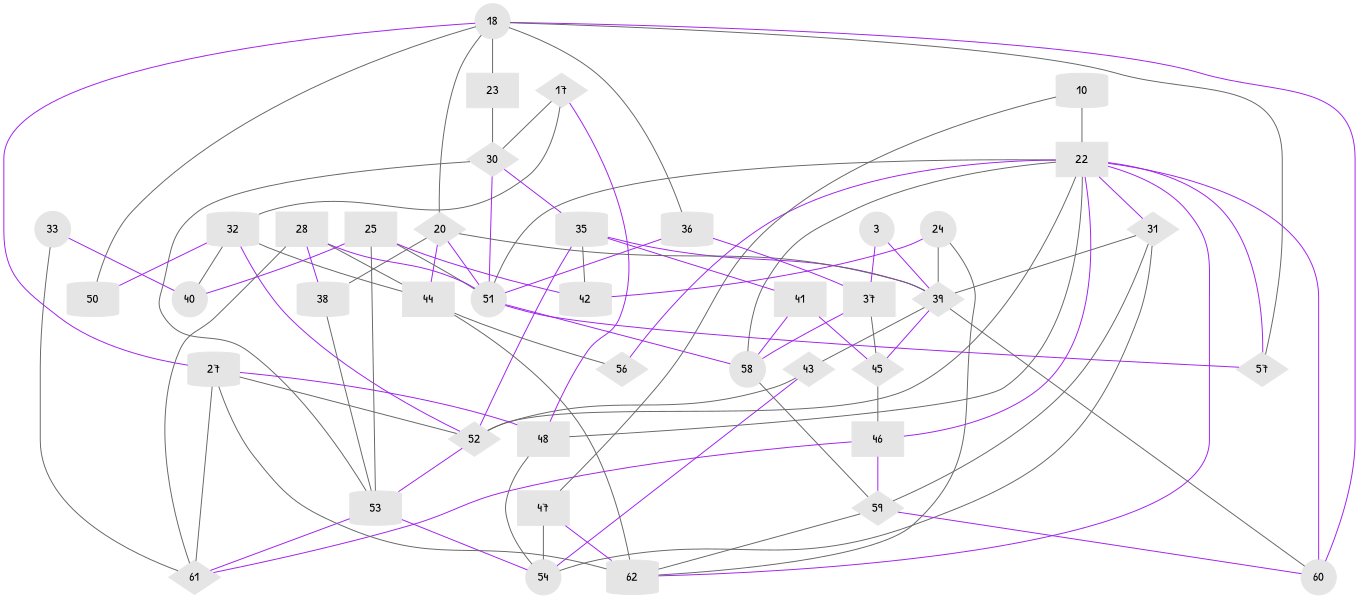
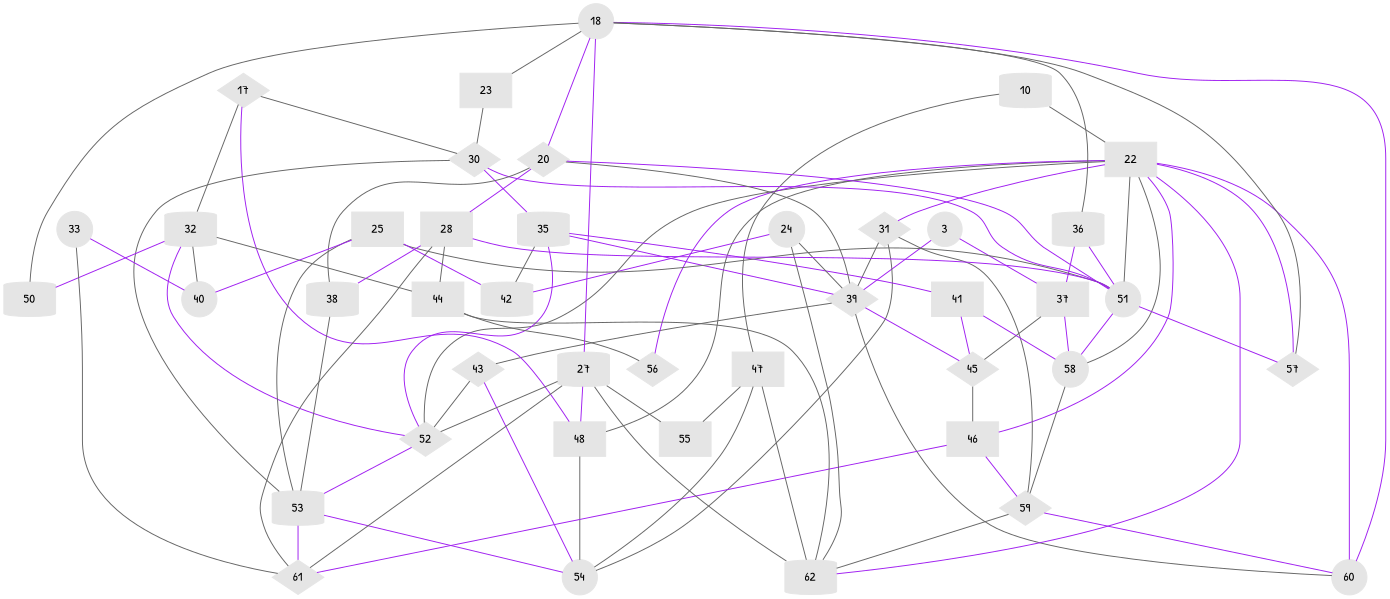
edge "18" -- "20": color gray40 -> purple
edge "20" -- "44": now "20" -- "28"
node "55": added
edge "47" -- "62": color purple -> gray40
